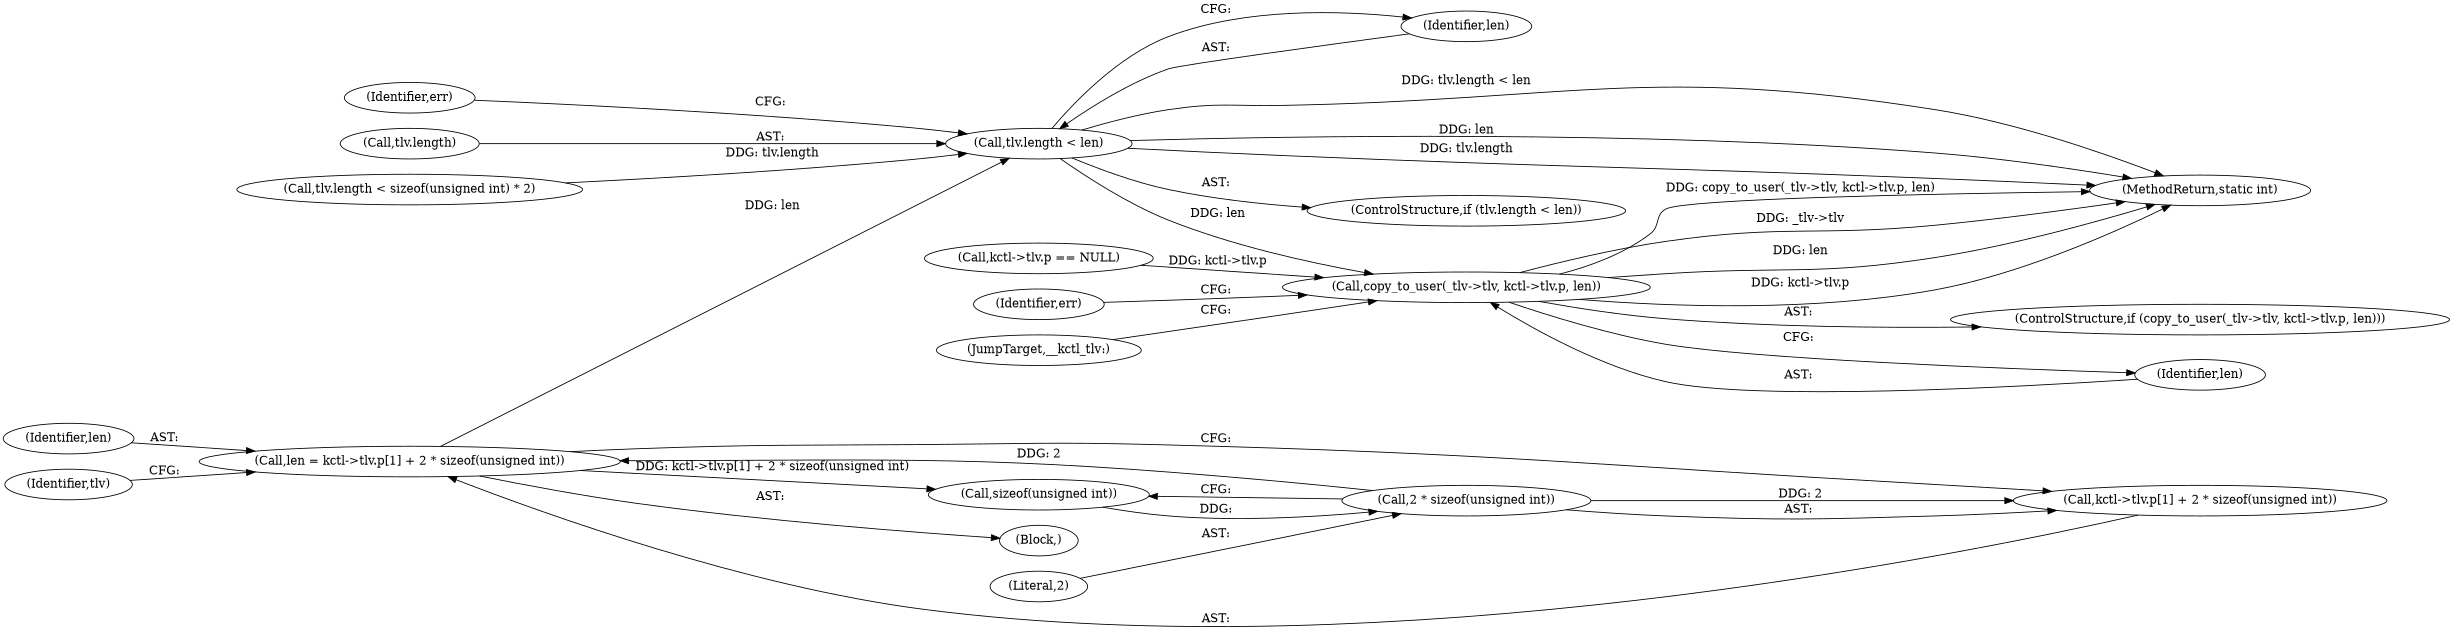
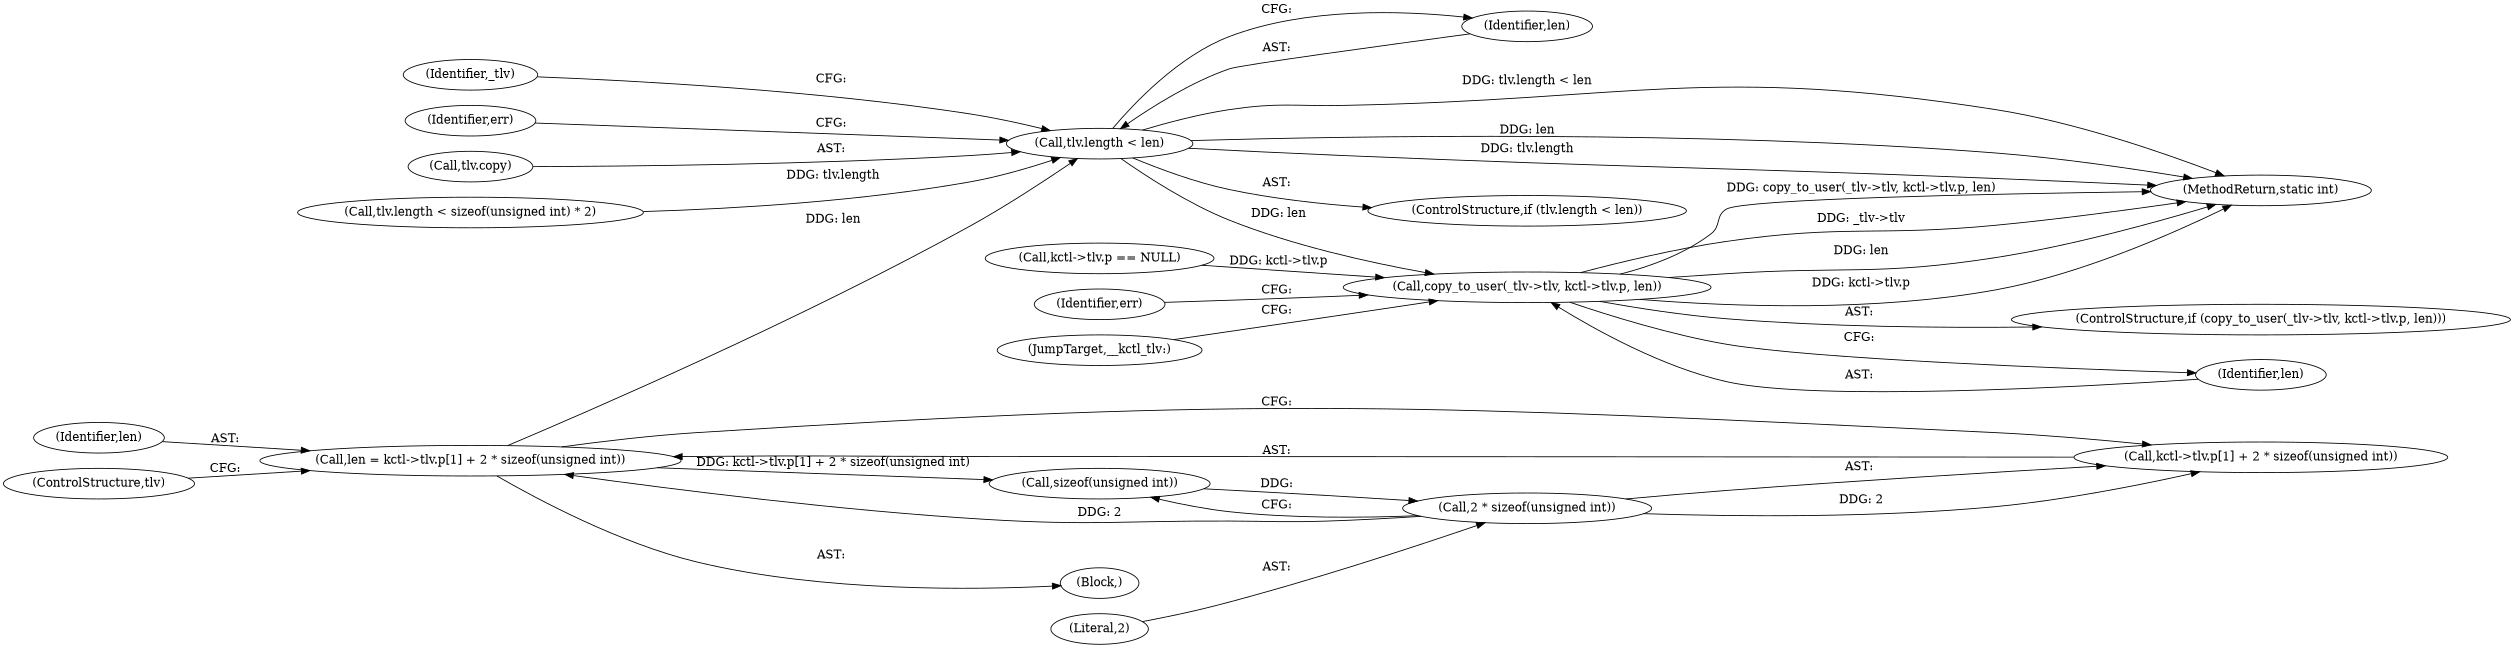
node "(Identifier,_tlv)": added
node "(Call,tlv.length)": label "(Call,tlv.length)" -> "(Call,tlv.copy)"
node "(Identifier,tlv)": label "(Identifier,tlv)" -> "(ControlStructure,tlv)"
